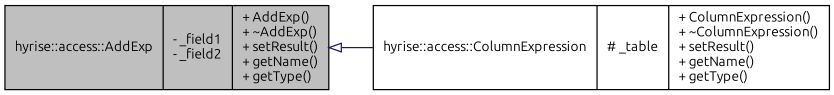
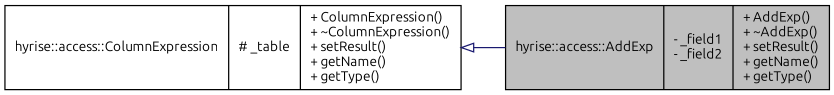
edge "hyrise::access::ColumnExpression" -> "hyrise::access::AddExp": reversed
